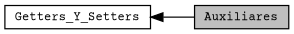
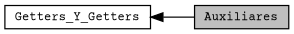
node "Getters_Y_Setters": label "Getters_Y_Setters" -> "Getters_Y_Getters"
